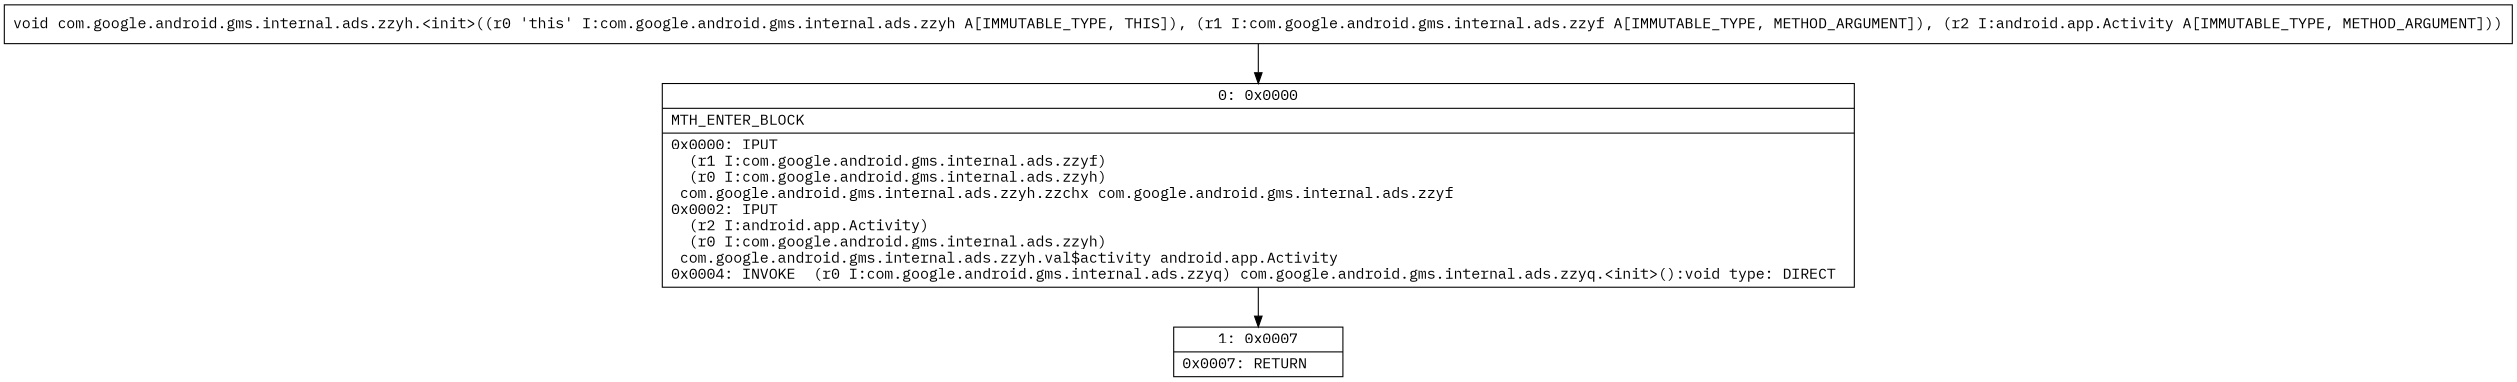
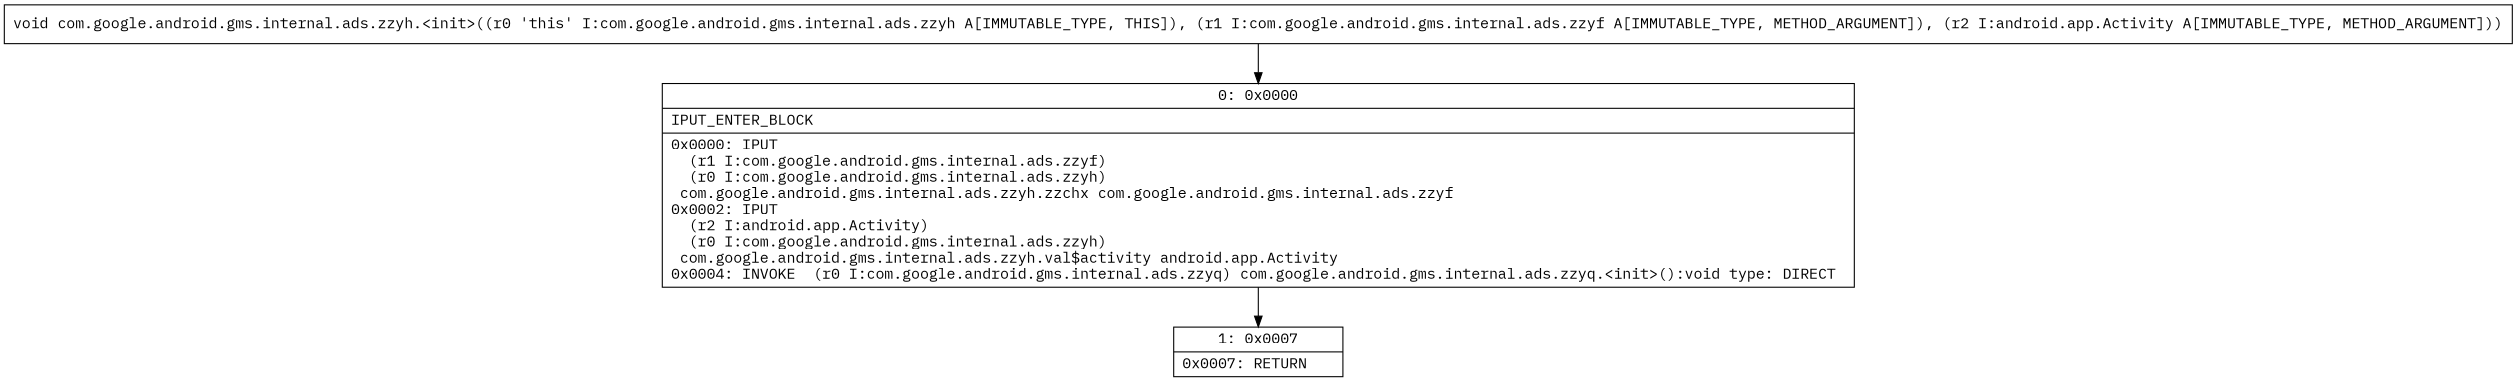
node "0: 0x0000": text "MTH_ENTER_BLOCK" -> "IPUT_ENTER_BLOCK"
